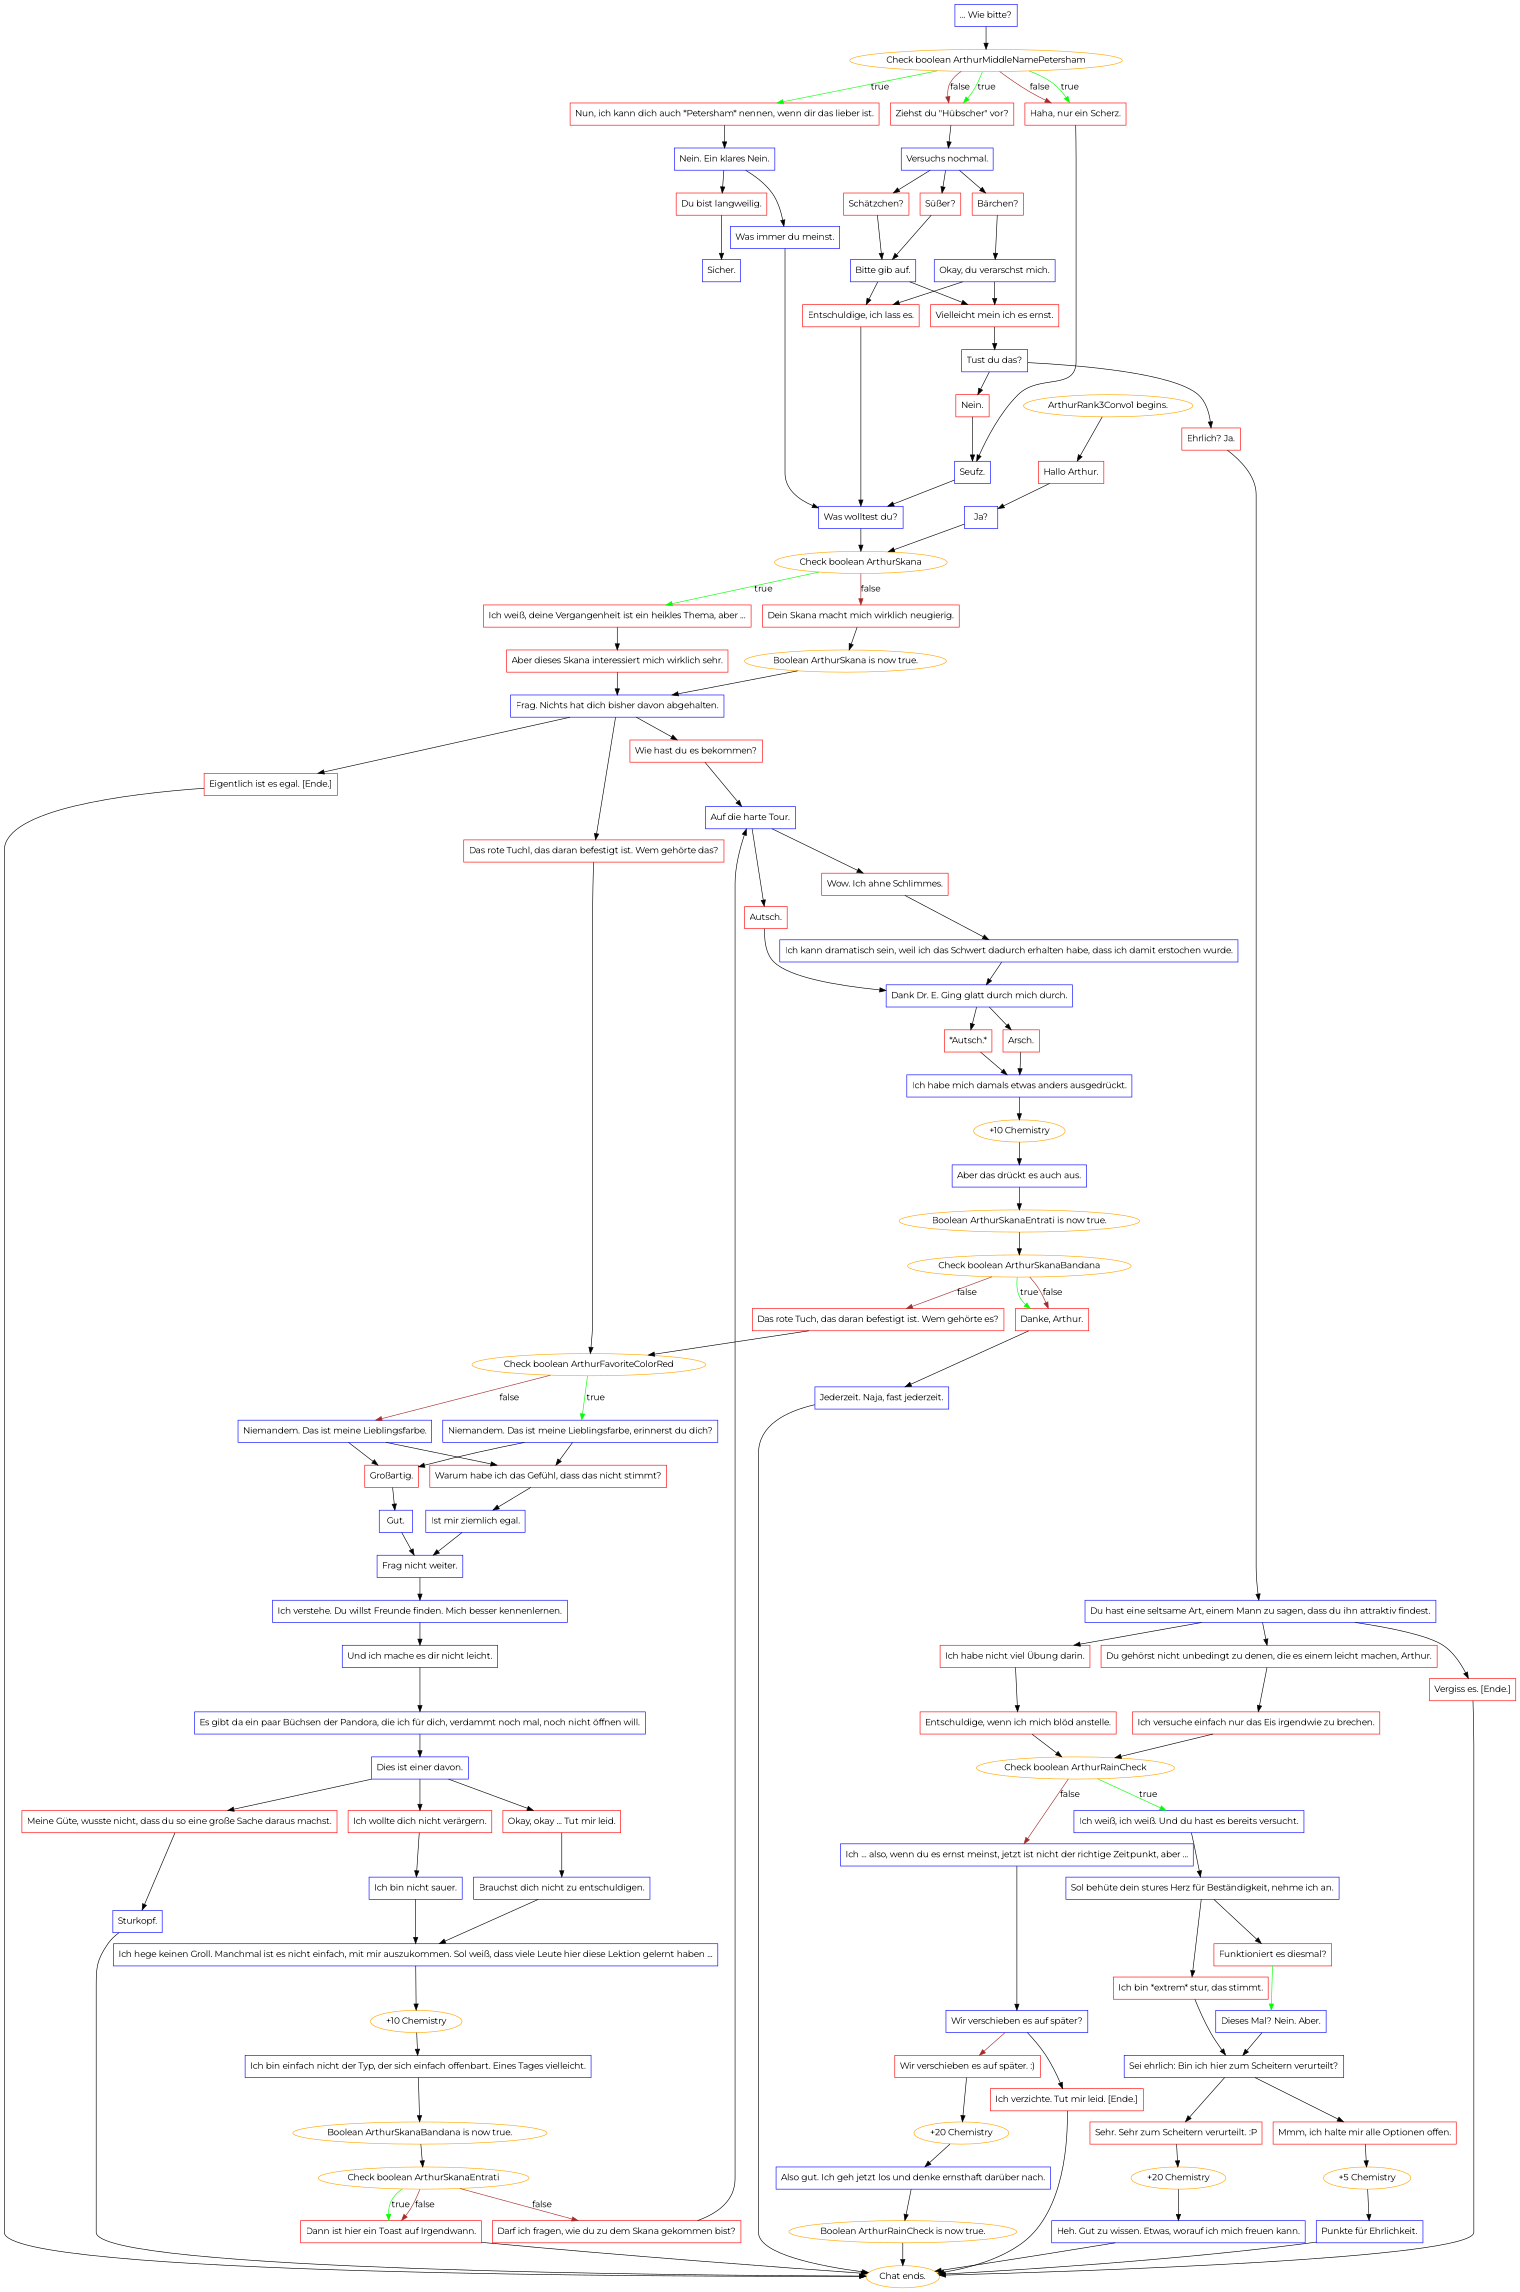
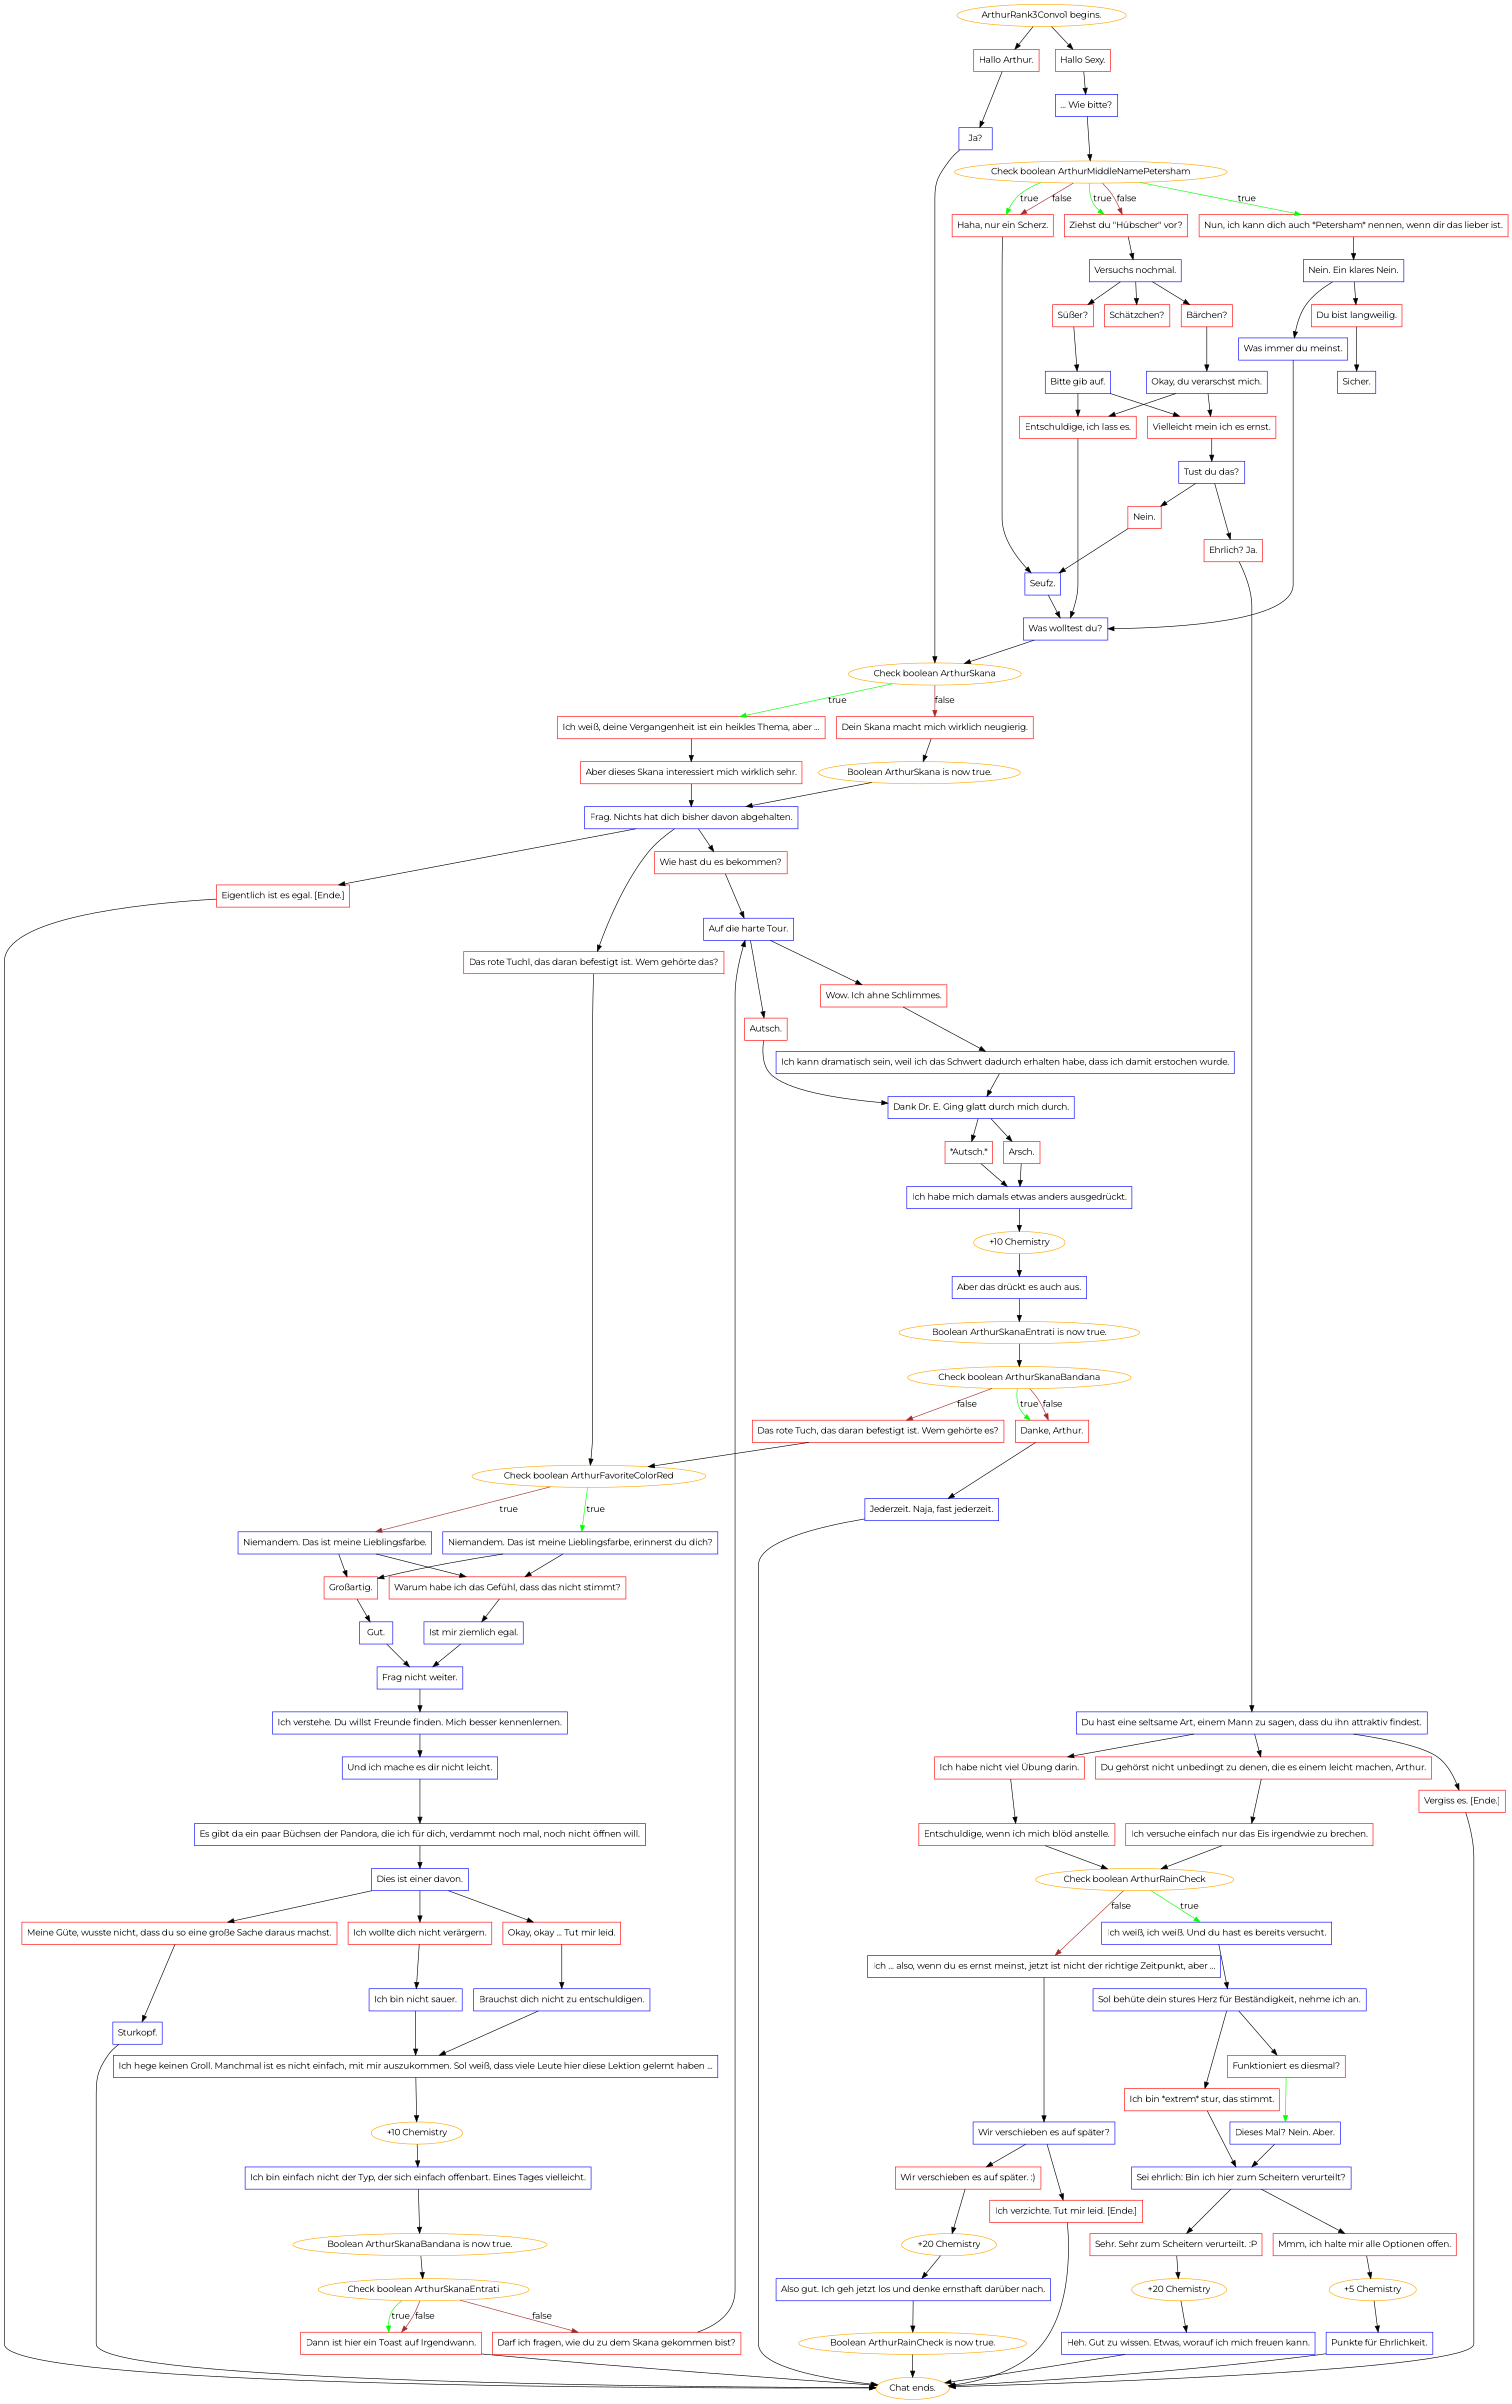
node "Hallo Sexy.": added
edge "Schätzchen?" -> "Bitte gib auf.": removed
edge "Check boolean ArthurFavoriteColorRed" -> "Niemandem. Das ist meine Lieblingsfarbe.": label "false" -> "true"
edge "Wir verschieben es auf später?" -> "Wir verschieben es auf später. :)": color brown -> black
